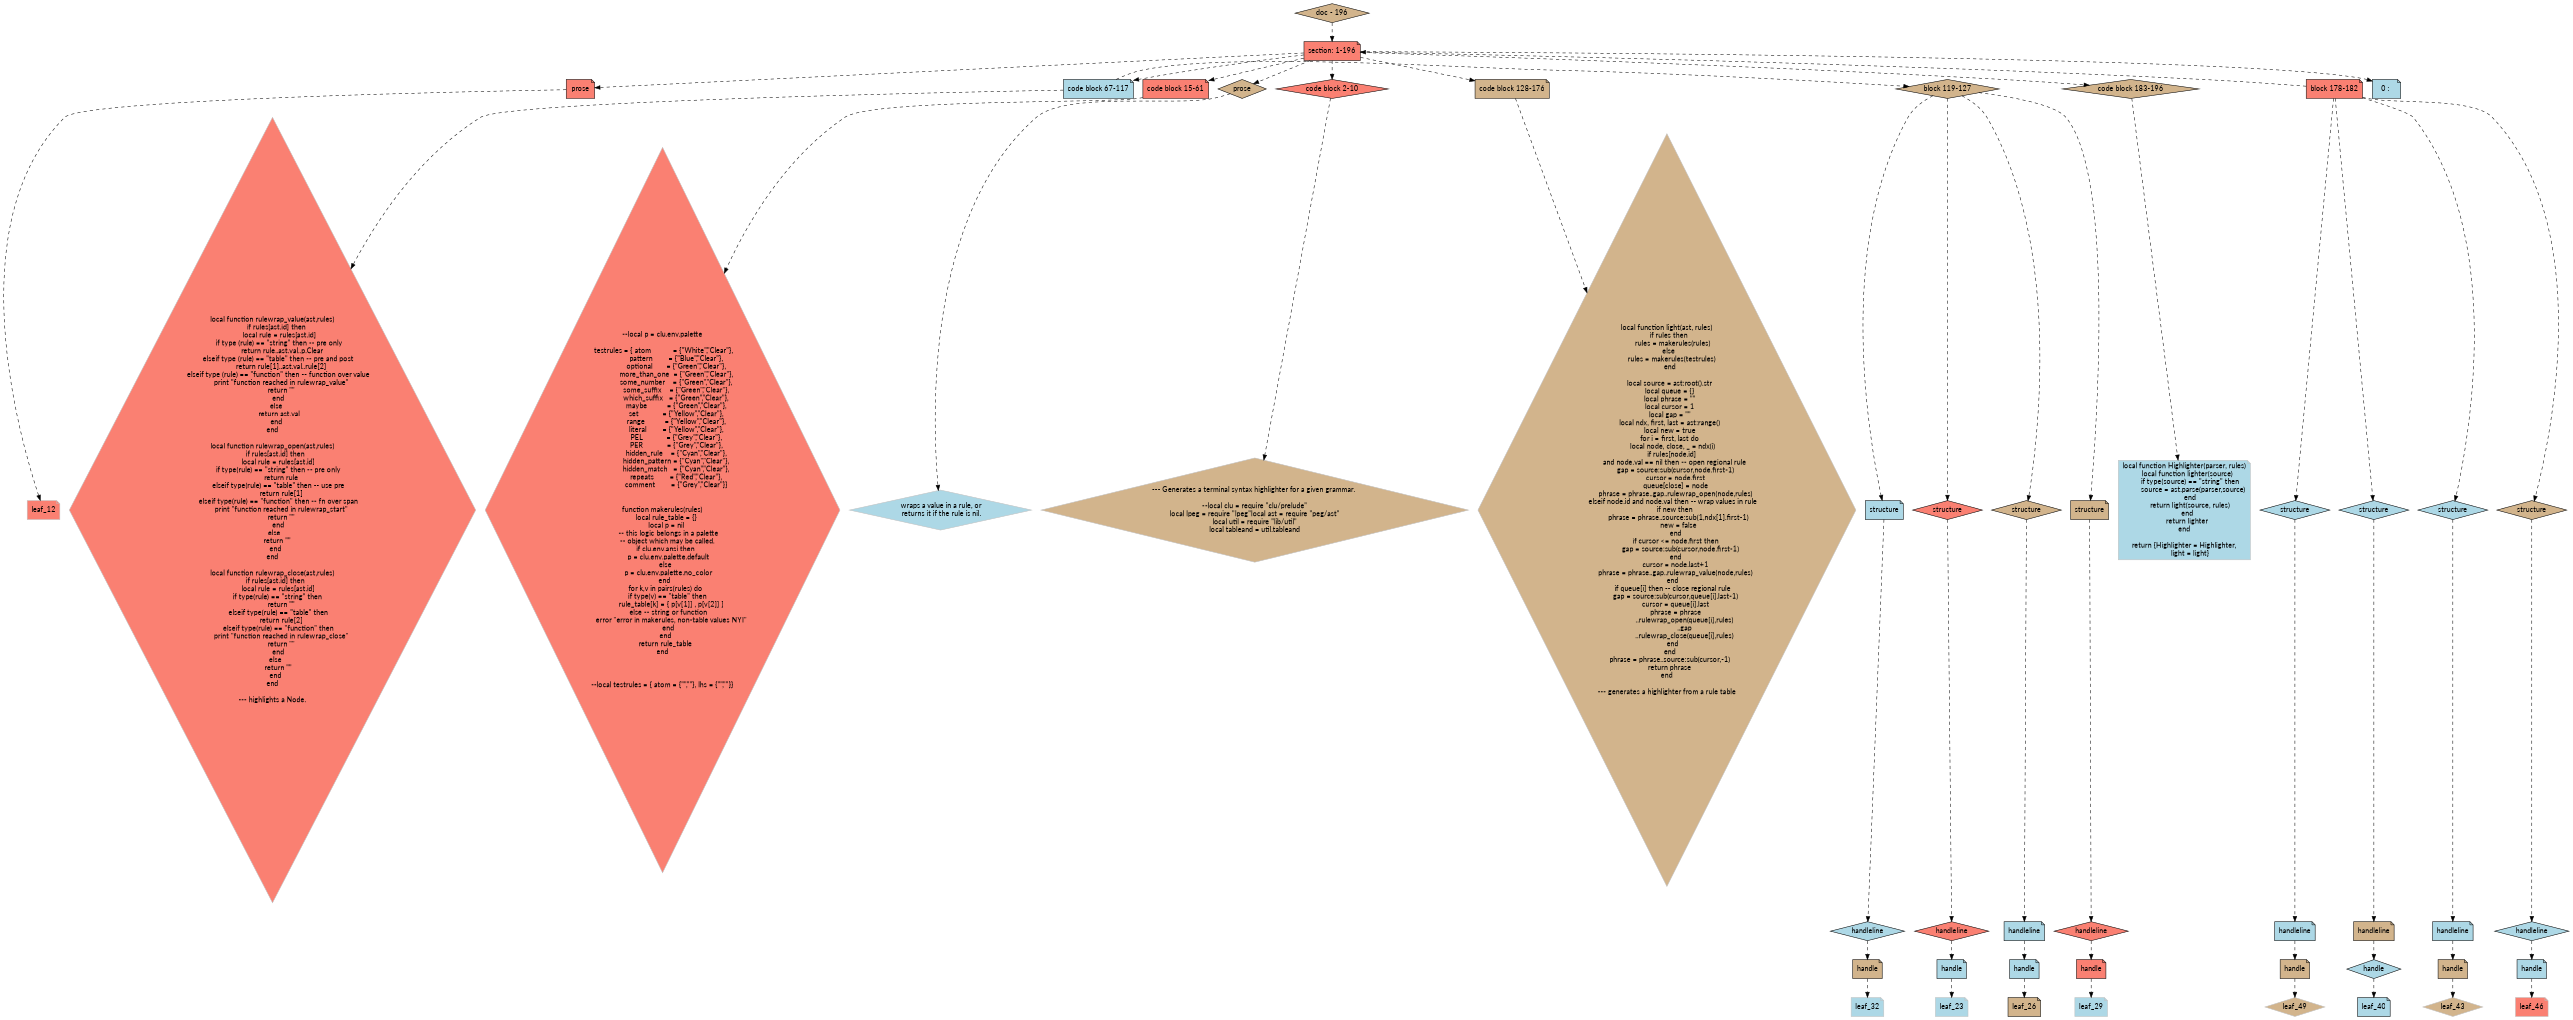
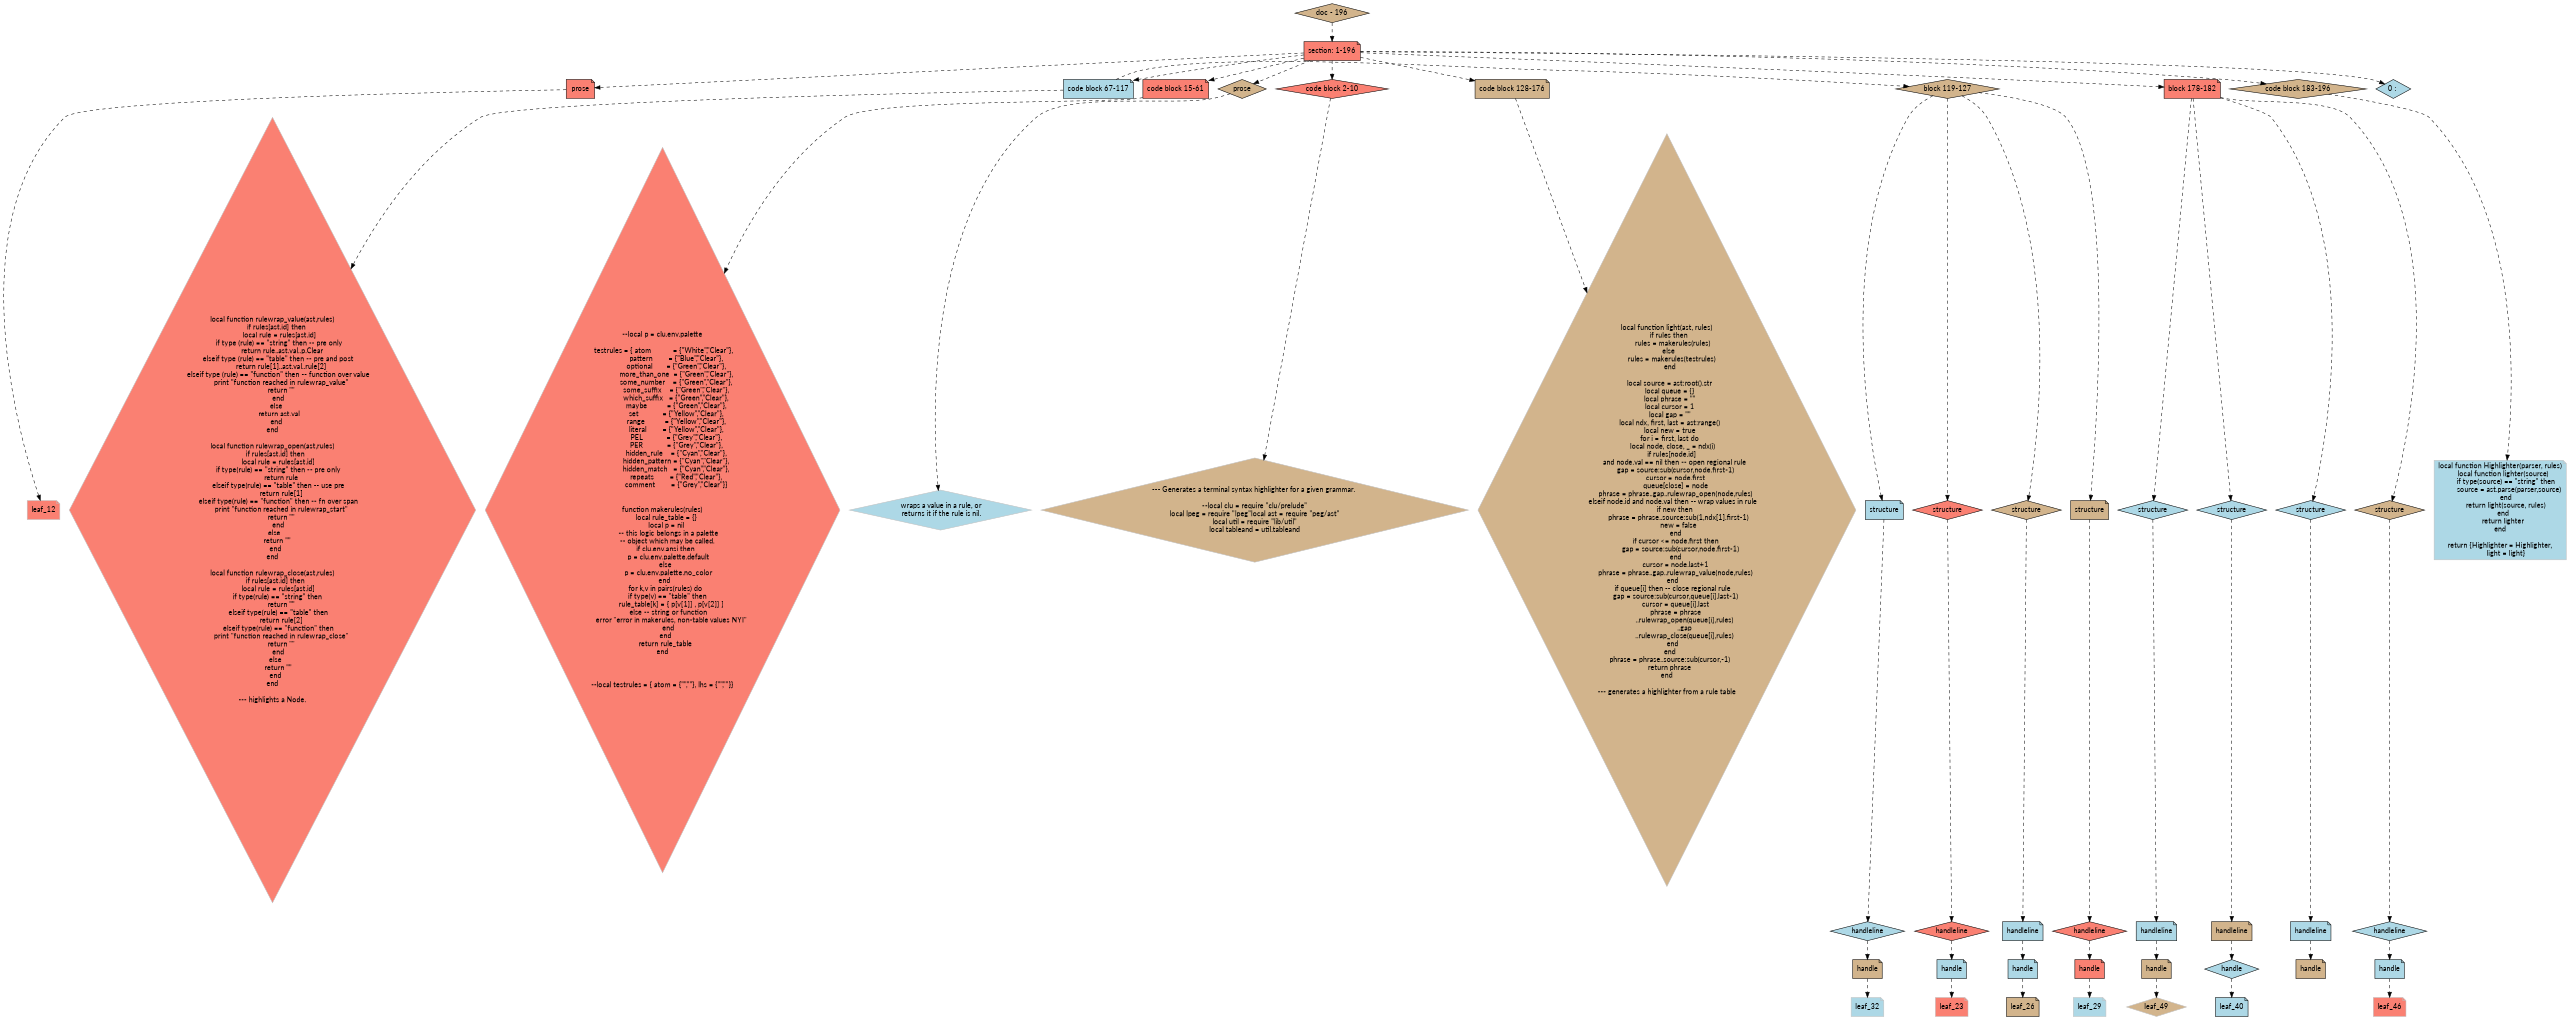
edge "block 178-182" -> "section: 1-196": reversed
node "0 :": shape note -> diamond
node "leaf_23": fillcolor lightblue -> salmon
node "leaf_43": removed
